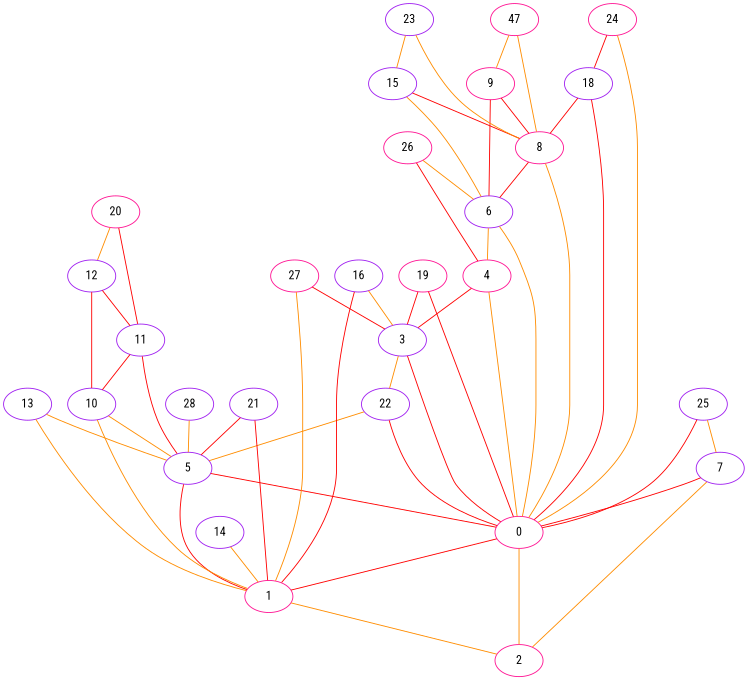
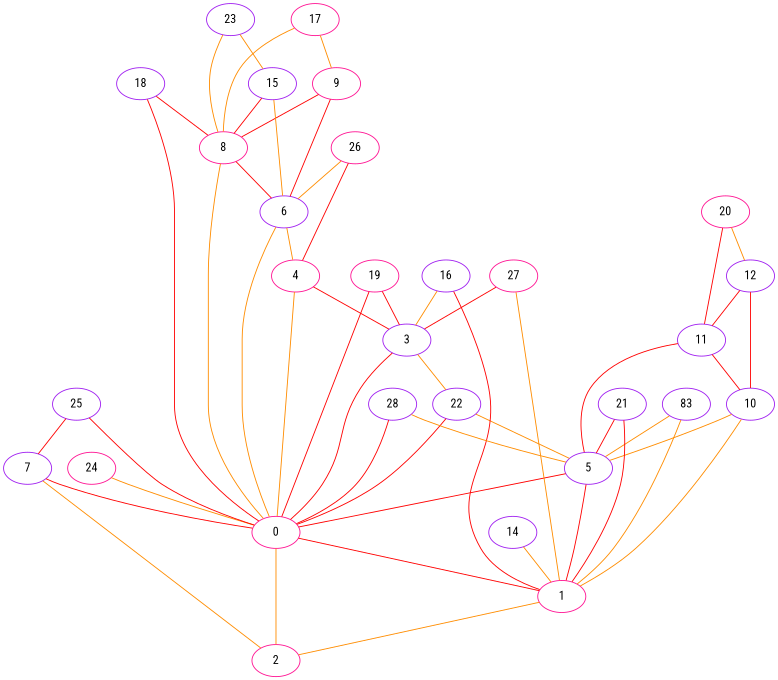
node "47": label "47" -> "17"
edge "24" -- "18": removed
node "13": label "13" -> "83"
edge "25" -- "7": color darkorange -> red
edge "28" -- "0": added
